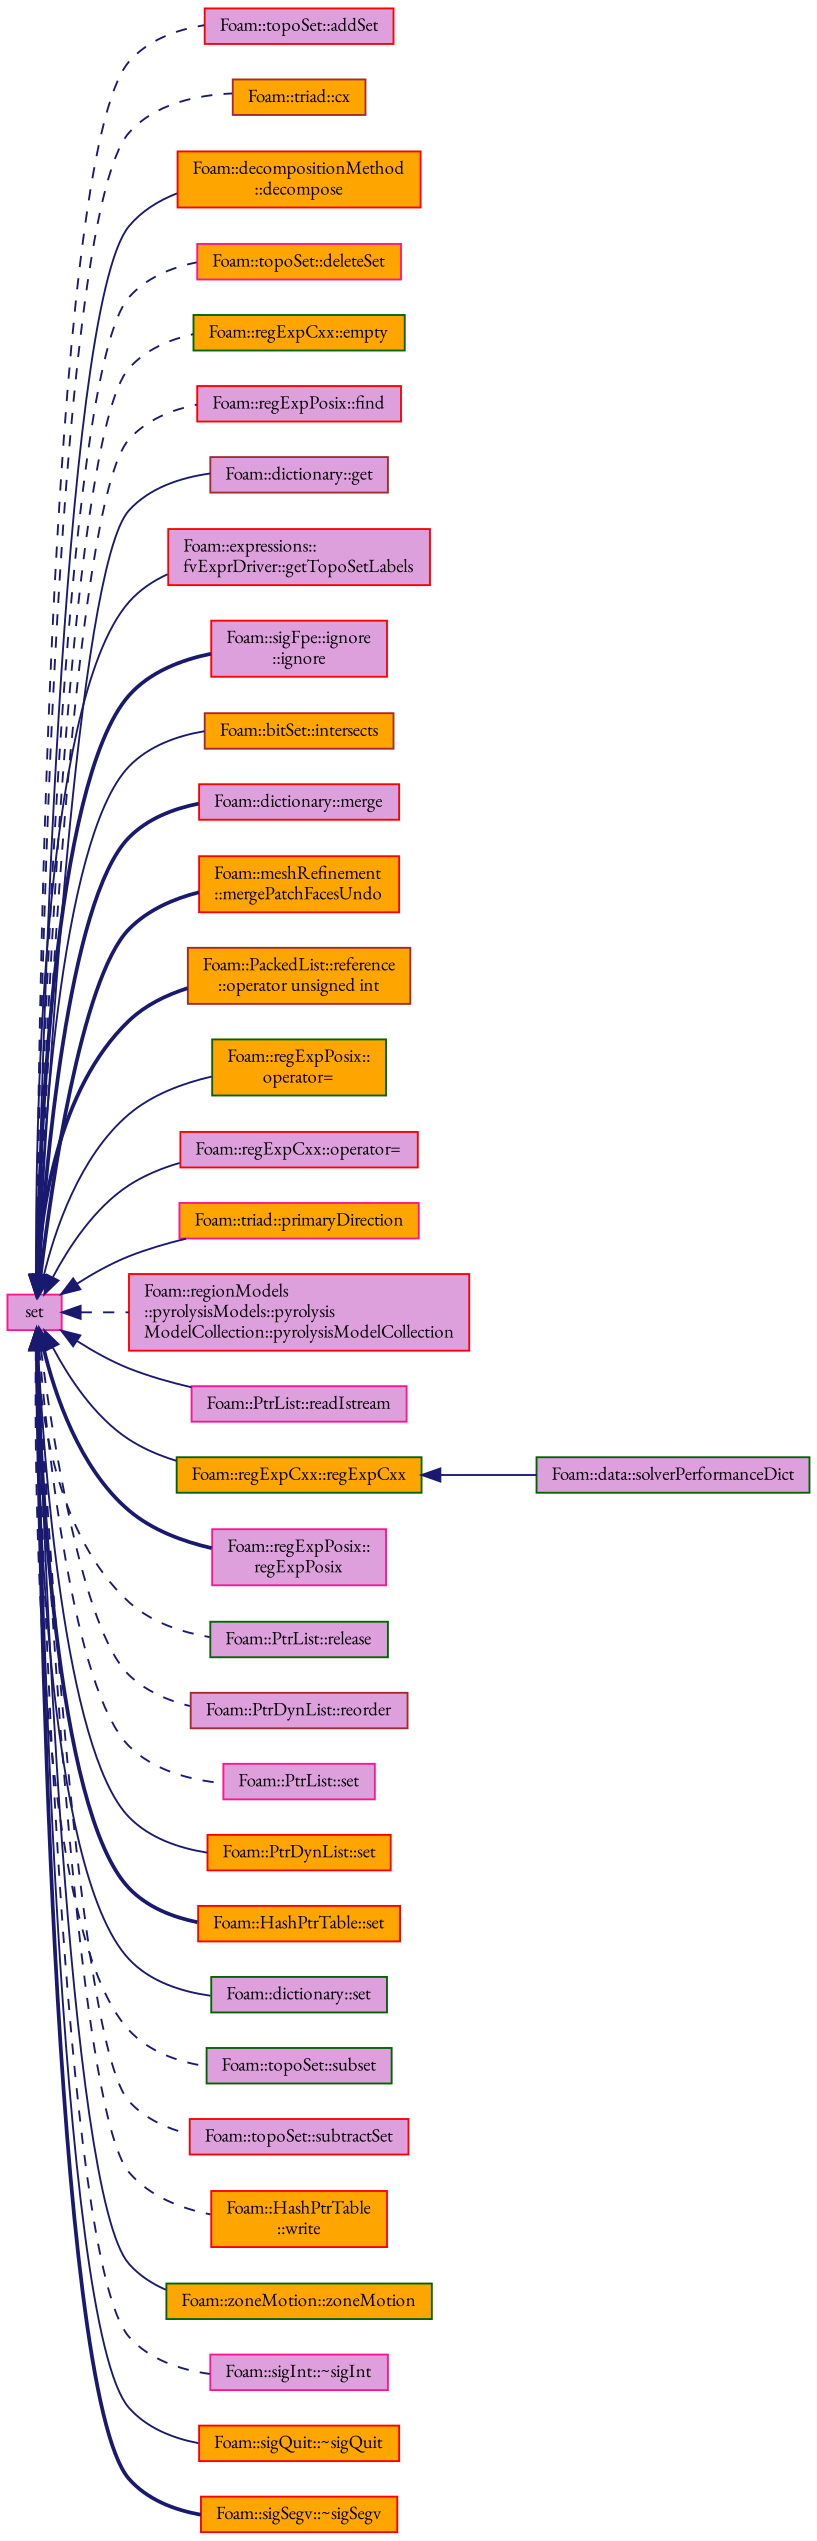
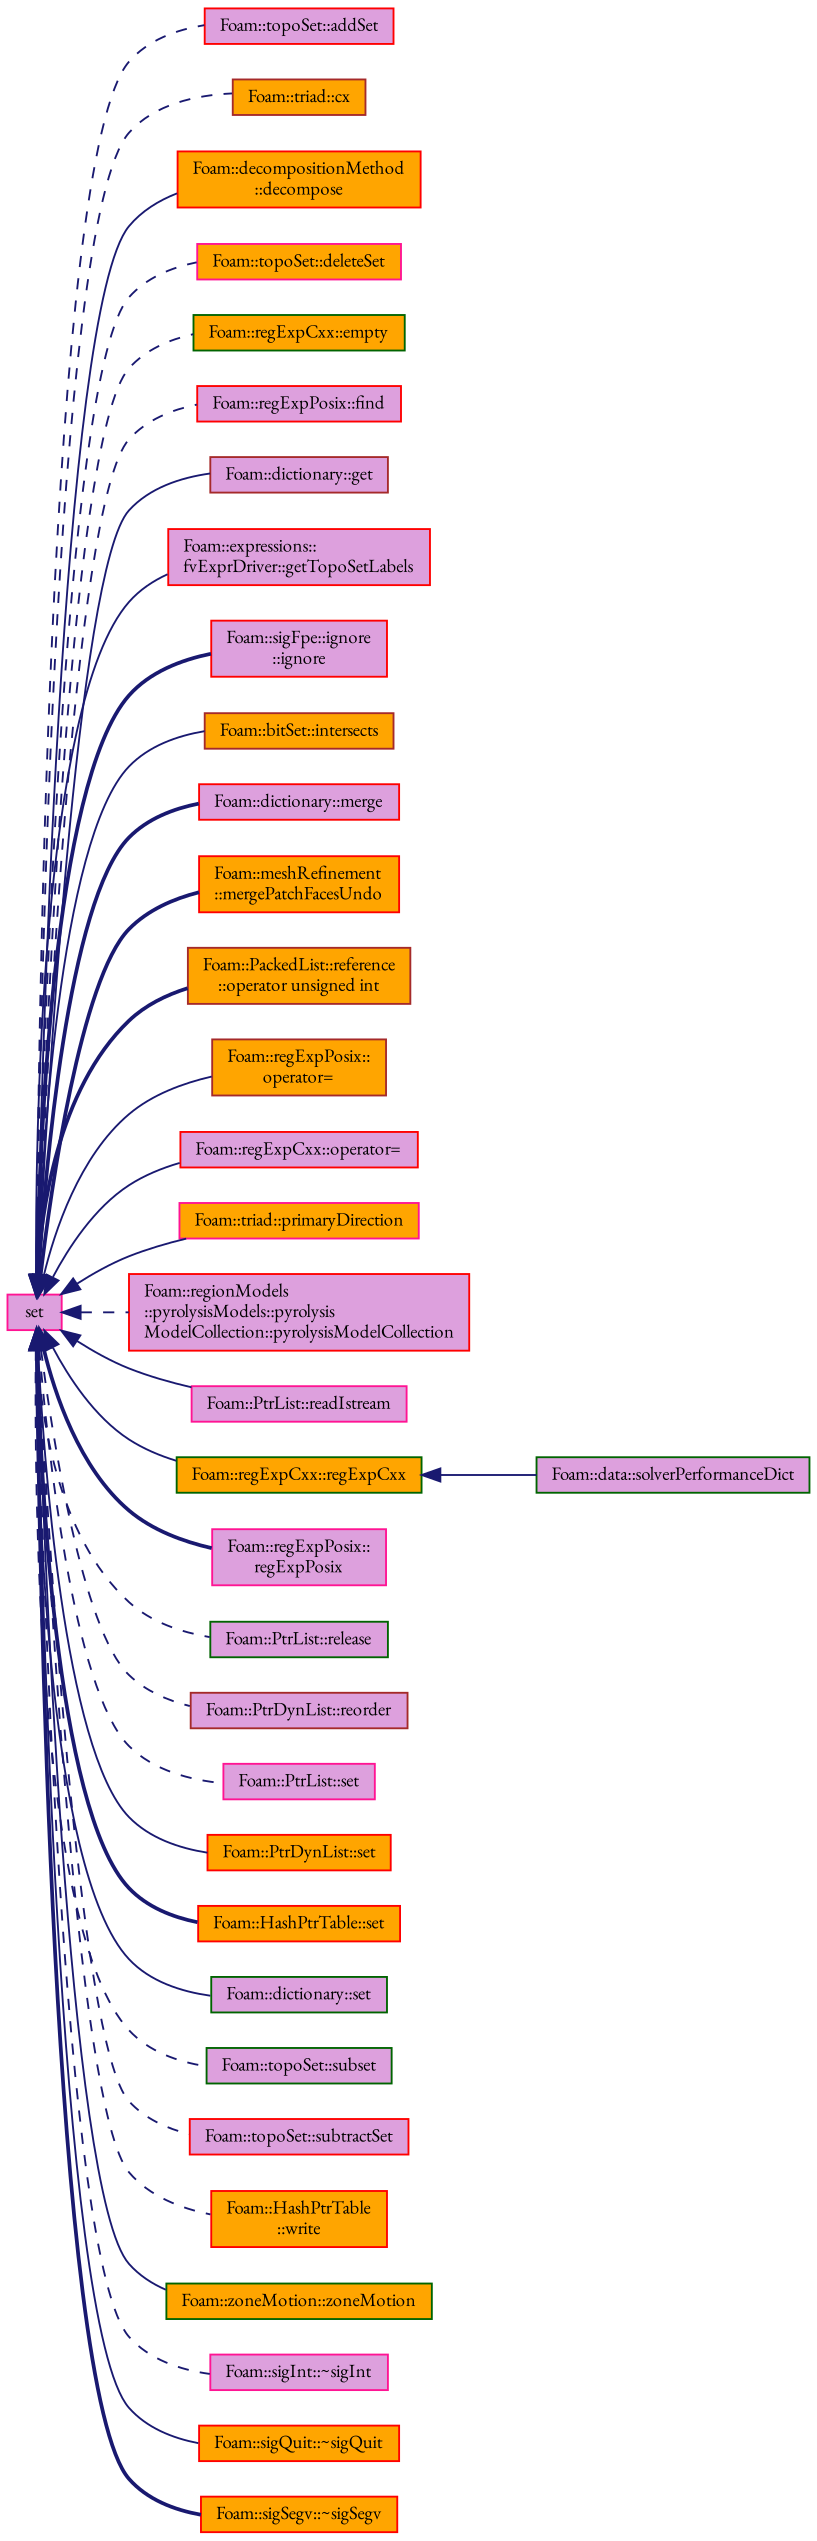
node "Foam::regExpPosix:: operator=": color darkgreen -> brown
